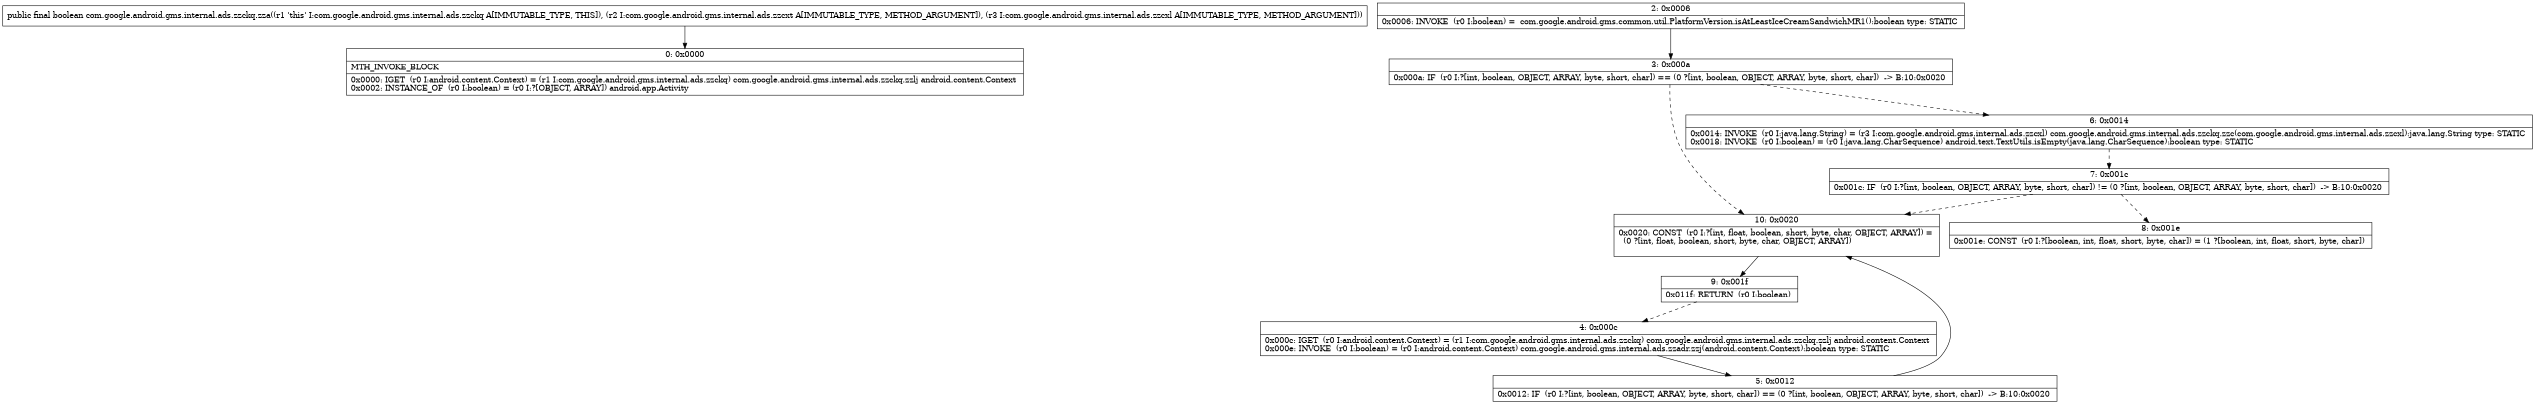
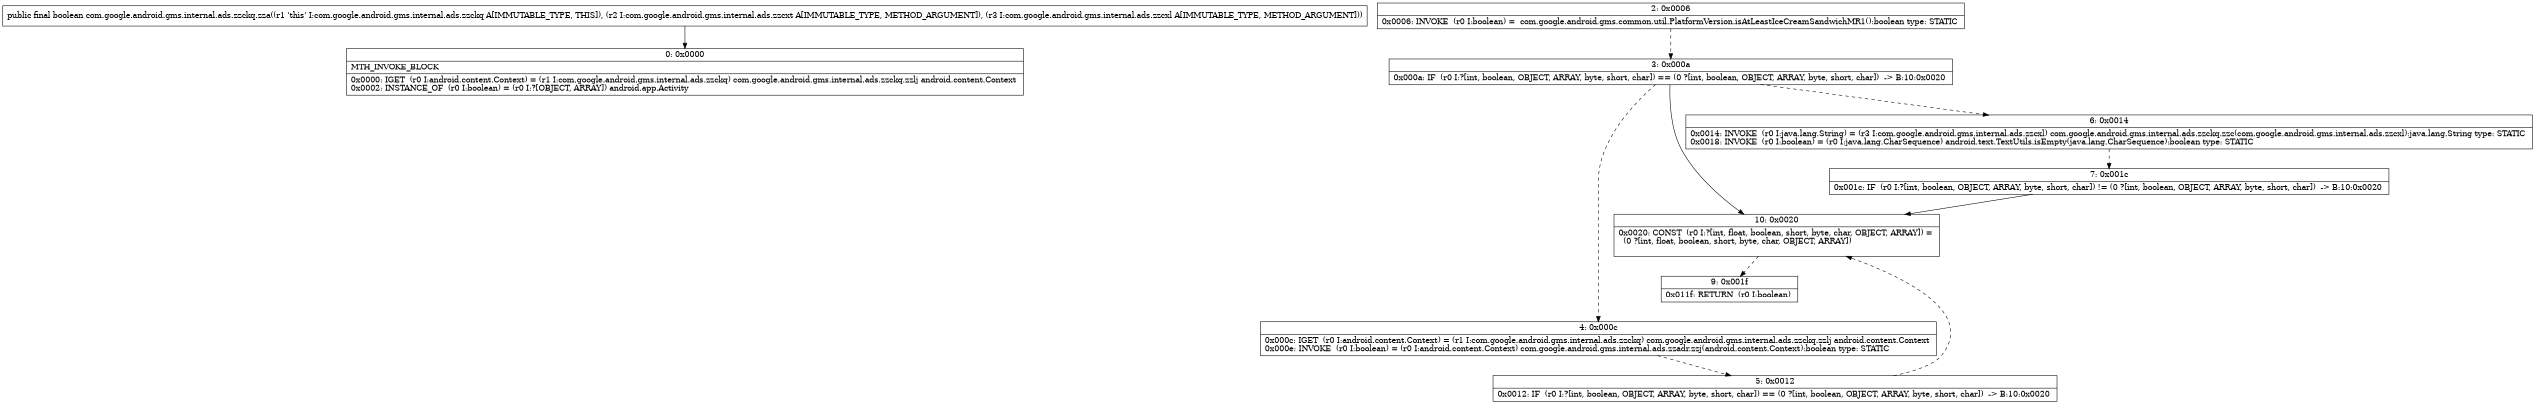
edge "2: 0x0006" -> "3: 0x000a": style solid -> dashed
edge "3: 0x000a" -> "10: 0x0020": style dashed -> solid
edge "7: 0x001c" -> "10: 0x0020": style dashed -> solid
node "8: 0x001e": removed
edge "10: 0x0020" -> "9: 0x001f": style solid -> dashed
edge "5: 0x0012" -> "10: 0x0020": style solid -> dashed
edge "9: 0x001f" -> "4: 0x000c": now "3: 0x000a" -> "4: 0x000c"
edge "4: 0x000c" -> "5: 0x0012": style solid -> dashed
